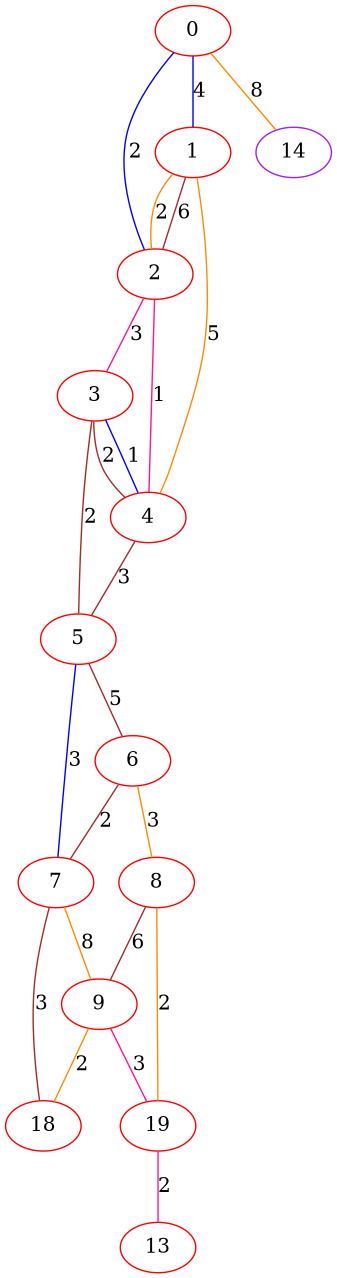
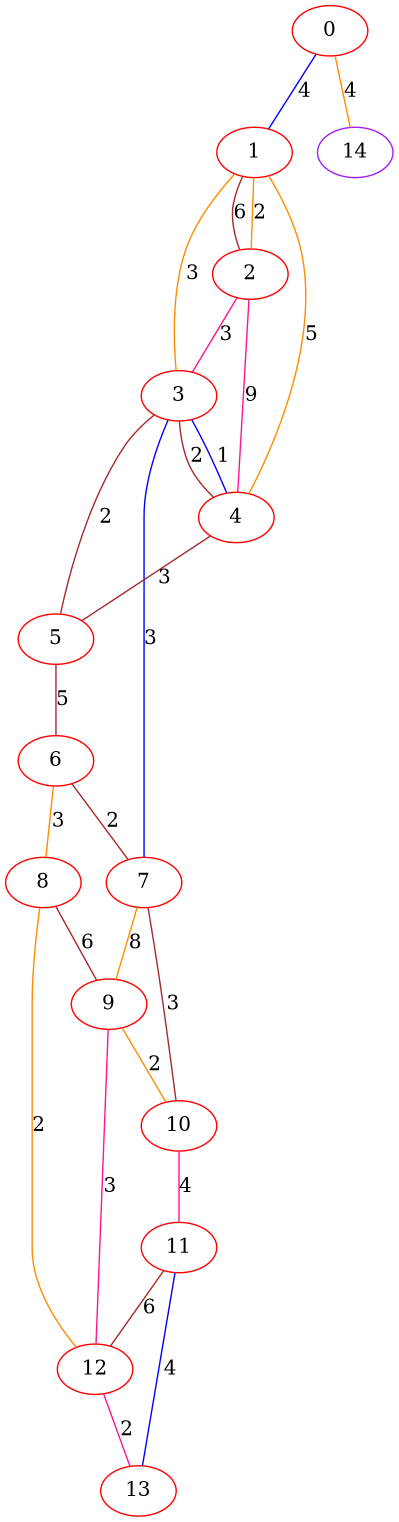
edge "0" -- "14": label "8" -> "4"
edge "0" -- "2": removed, label "2"
edge "1" -- "3": added, label "3"
edge "2" -- "4": label "1" -> "9"
edge "5" -- "7": now "3" -- "7"
node "18": label "18" -> "10"
node "19": label "19" -> "12"
node "11": added
